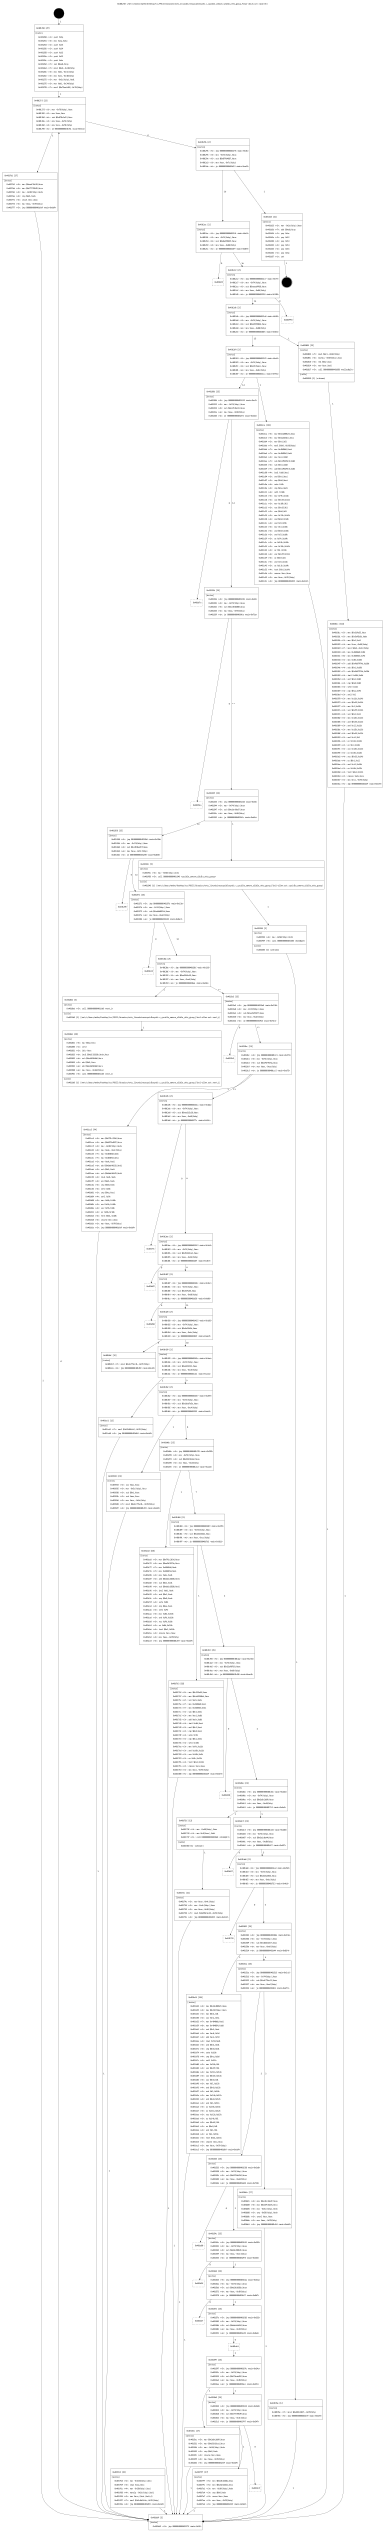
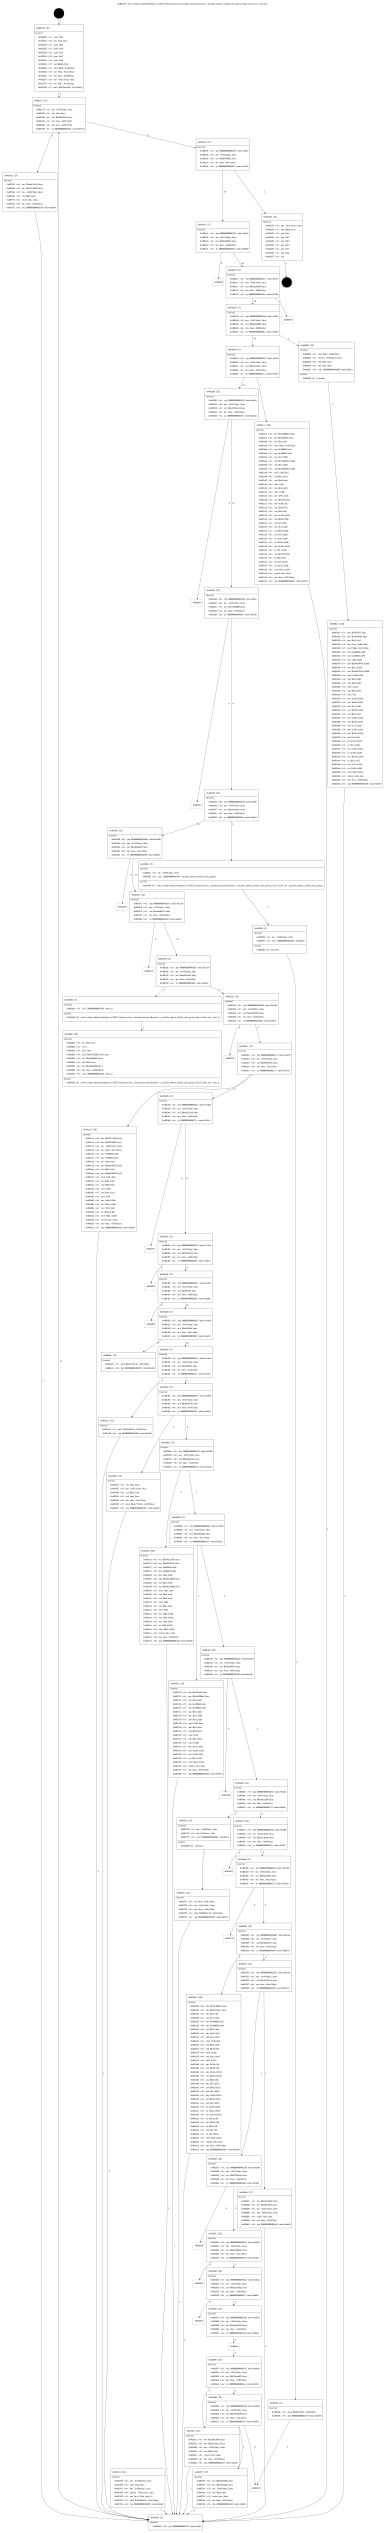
edge "0x40195e [12]" -> "0x401db9 [5]": now "0x40195e [12]" -> "0x4015c9"
